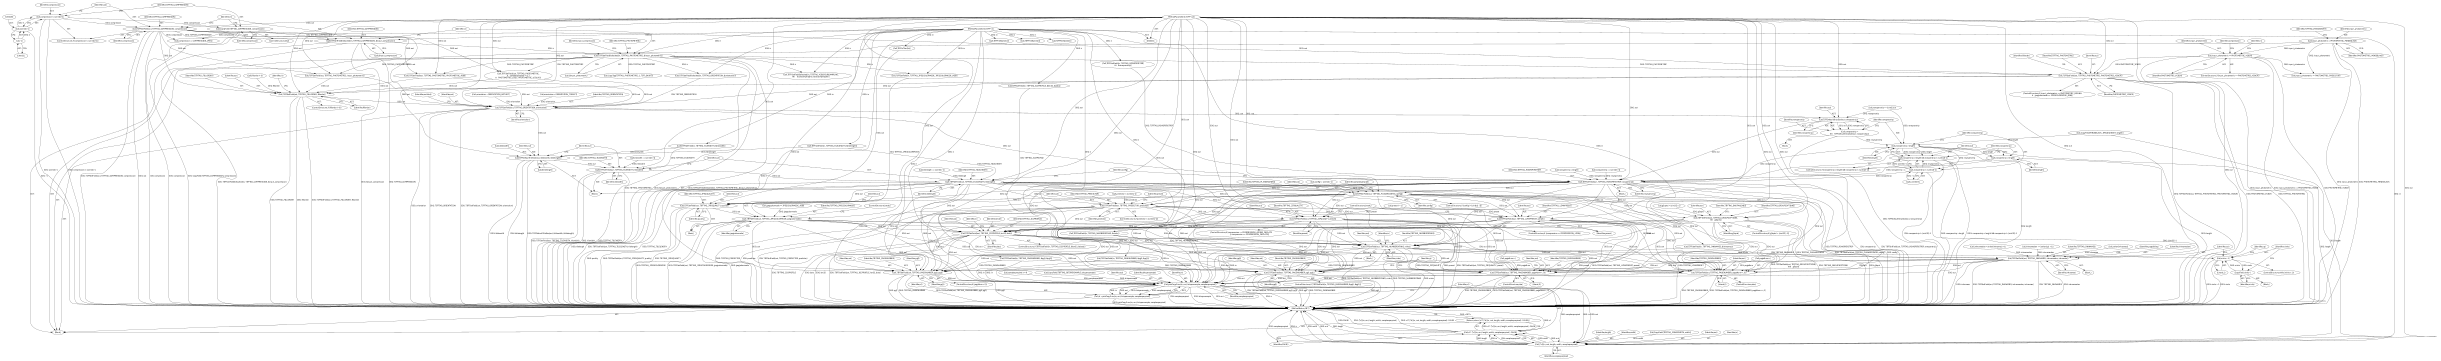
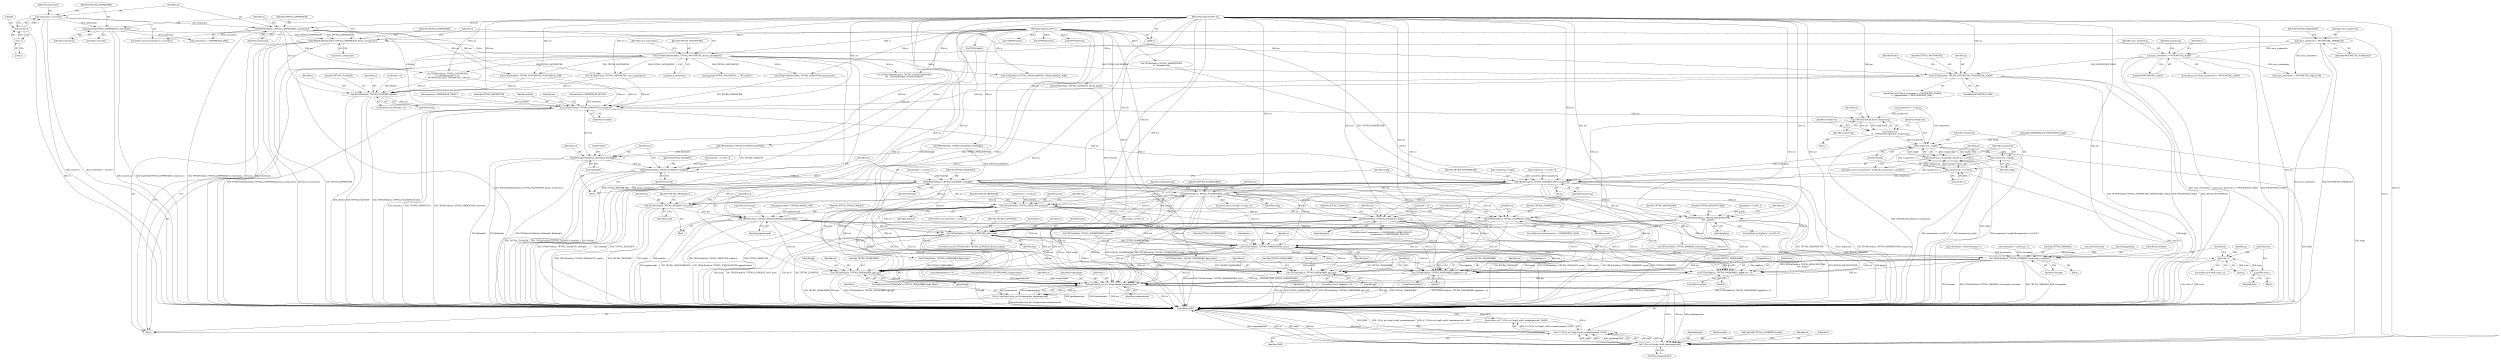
edge "(Call,TIFFGetField(in, TIFFTAG_ICCPROFILE, &len32, &data))" -> "(Call,TIFFSetField(out, TIFFTAG_ICCPROFILE, len32, data))": label "DDG: TIFFTAG_ICCPROFILE" -> "DDG: inknames"
edge "(Call,TIFFSetField(out, TIFFTAG_PREDICTOR, predictor))" -> "(Call,TIFFSetField(out, TIFFTAG_ZIPQUALITY, preset))": now "(Call,TIFFSetField(out, TIFFTAG_PREDICTOR, predictor))" -> "(Call,config != (uint16) -1)"
